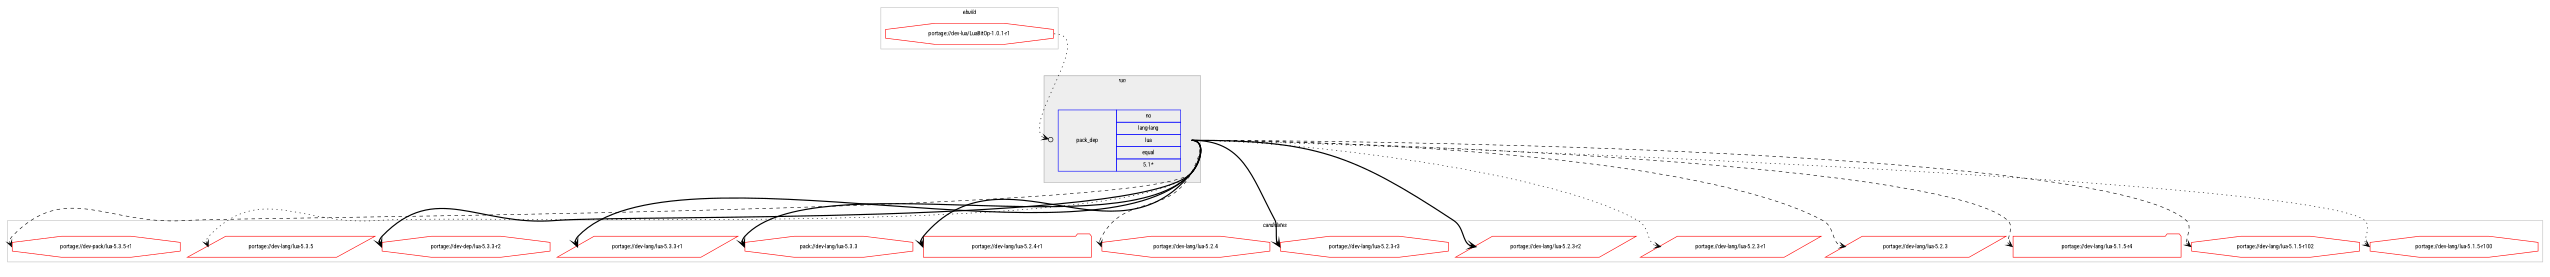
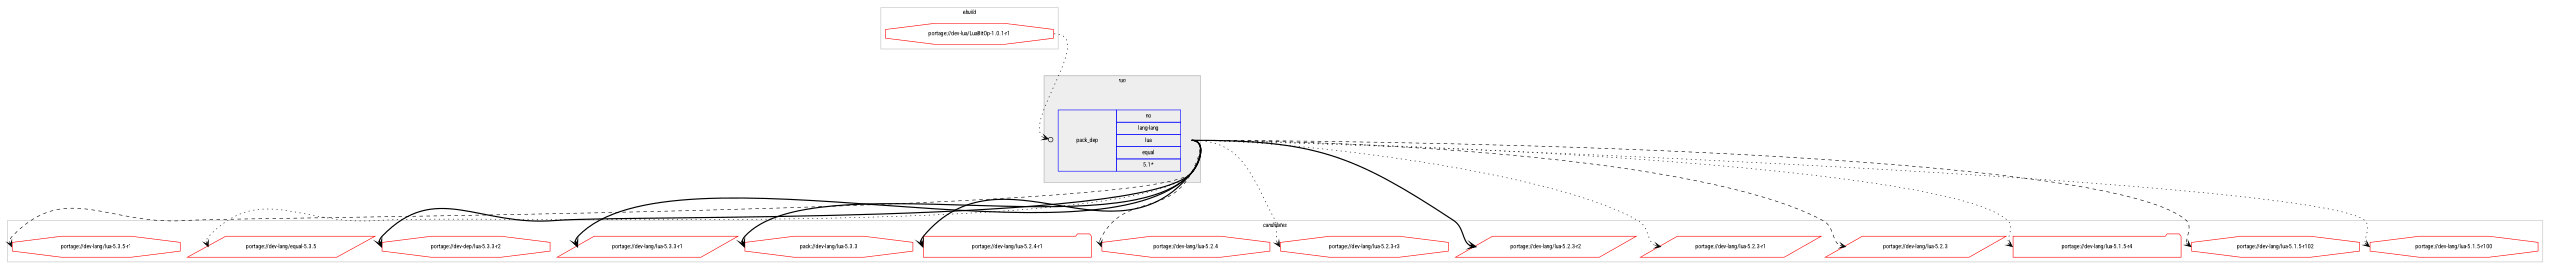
edge "pack_dep" -> "portage://dev-lang/lua-5.1.5-r4": style dashed -> dotted
edge "pack_dep" -> "portage://dev-lang/lua-5.2.3-r3": style bold -> dotted
node "portage://dev-pack/lua-5.3.5-r1": label "portage://dev-pack/lua-5.3.5-r1" -> "portage://dev-lang/lua-5.3.5-r1"
node "portage://dev-lang/lua-5.3.5": label "portage://dev-lang/lua-5.3.5" -> "portage://dev-lang/equal-5.3.5"
